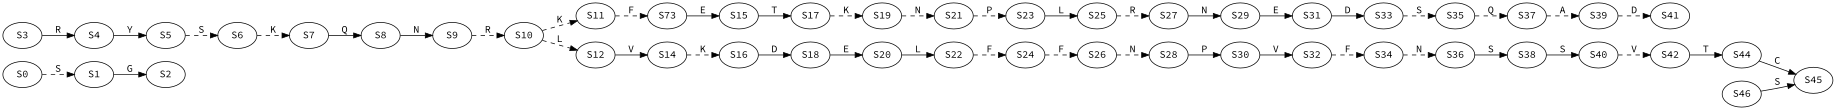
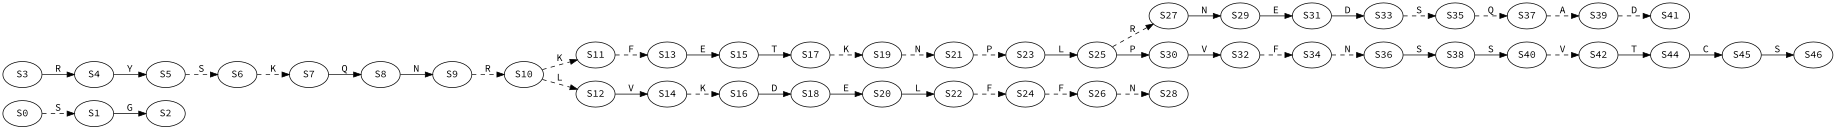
node "S73": label "S73" -> "S13"
edge "S28" -> "S30": now "S25" -> "S30"
edge "S46" -> "S45": reversed
